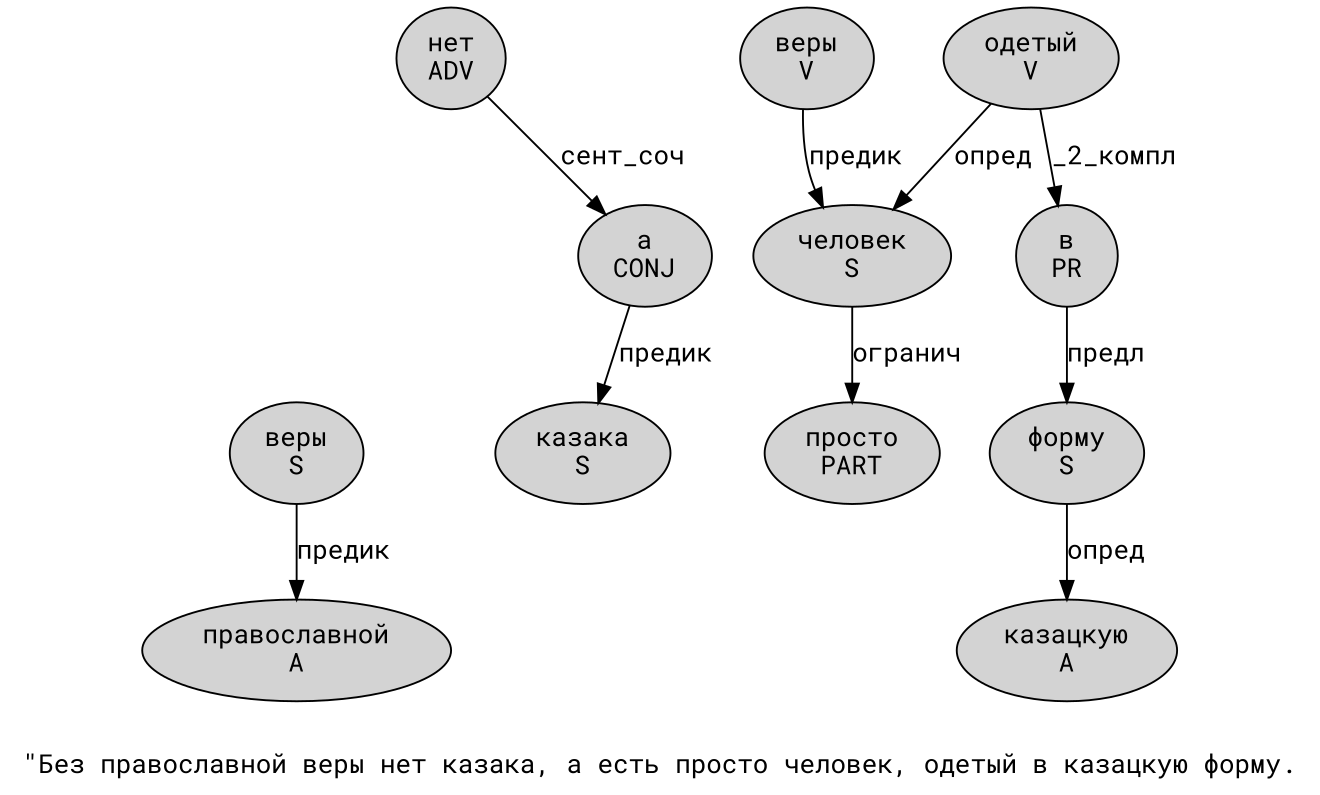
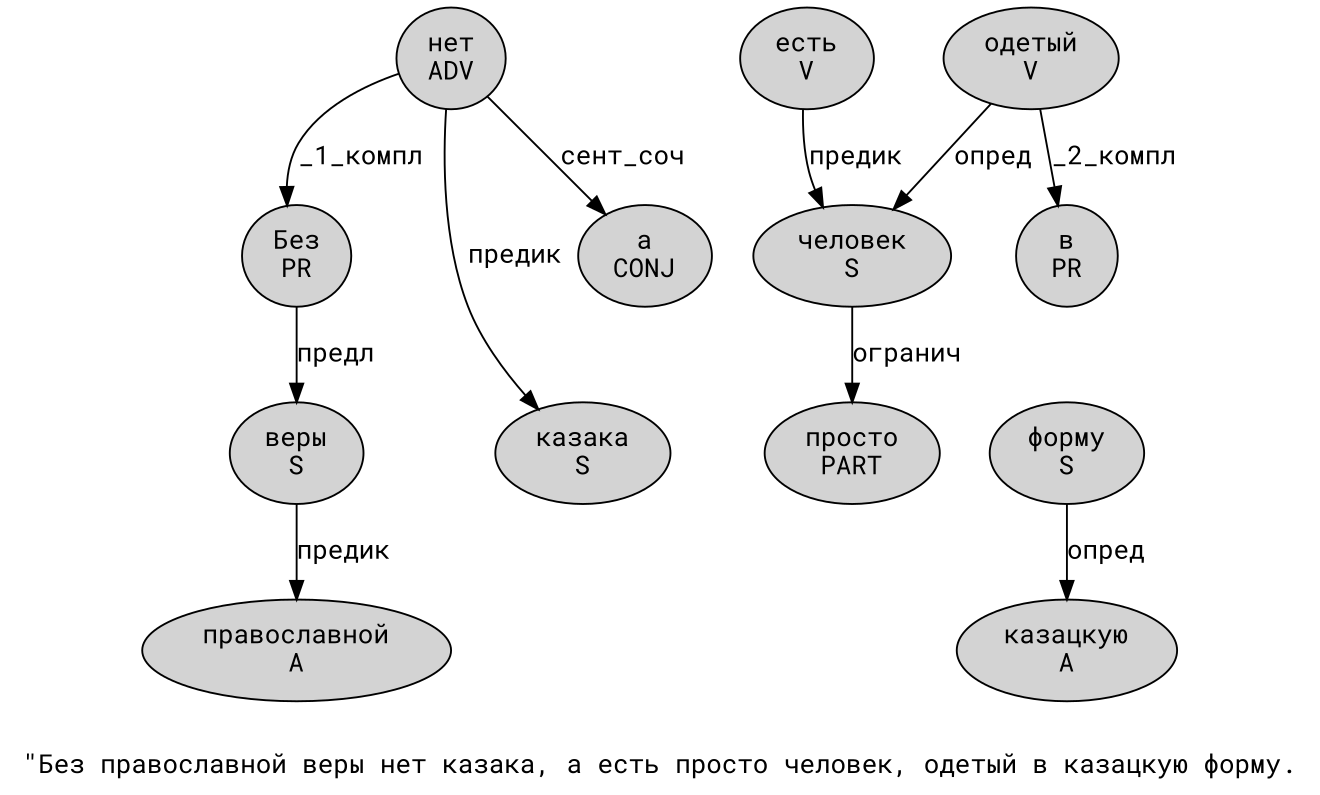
node "веры V": label "веры V" -> "есть V"
node "Без PR": added
edge "а CONJ" -> "казака S": now "нет ADV" -> "казака S"
edge "в PR" -> "форму S": removed, label "предл"
